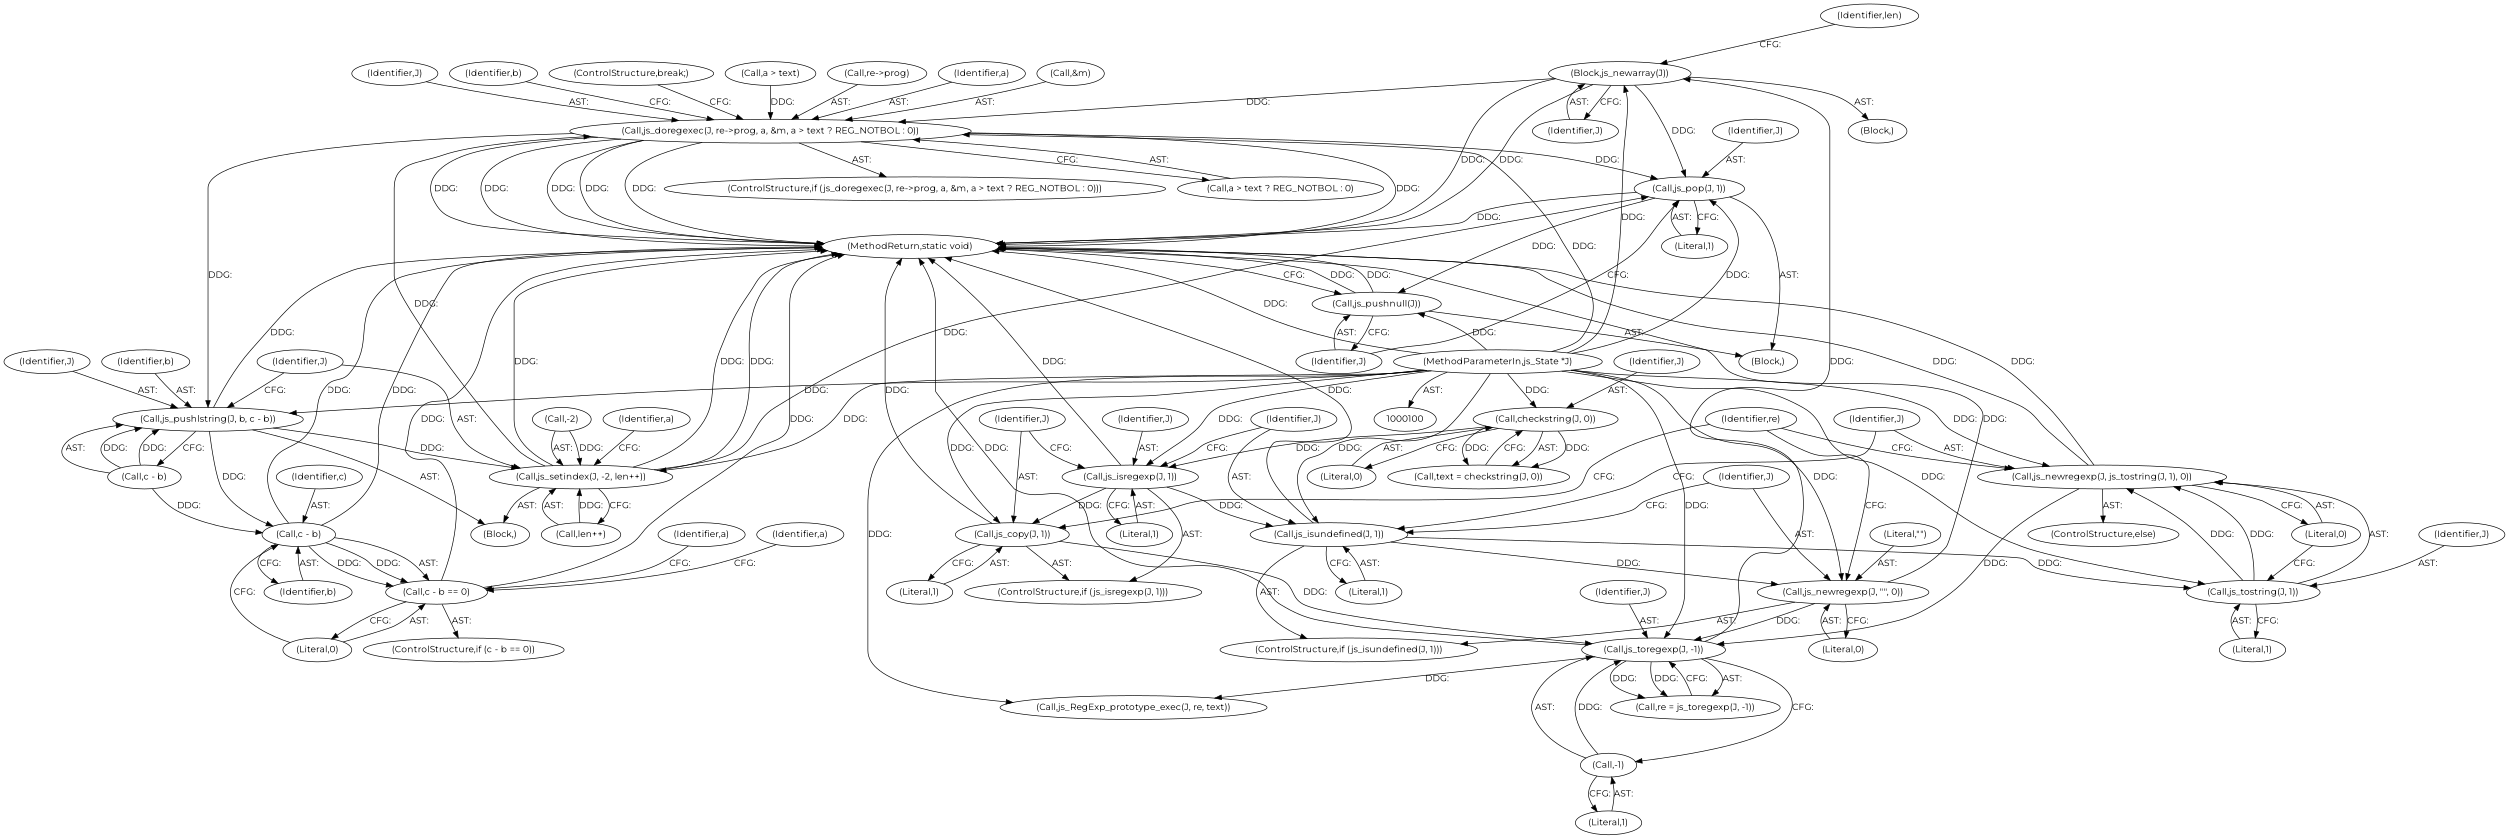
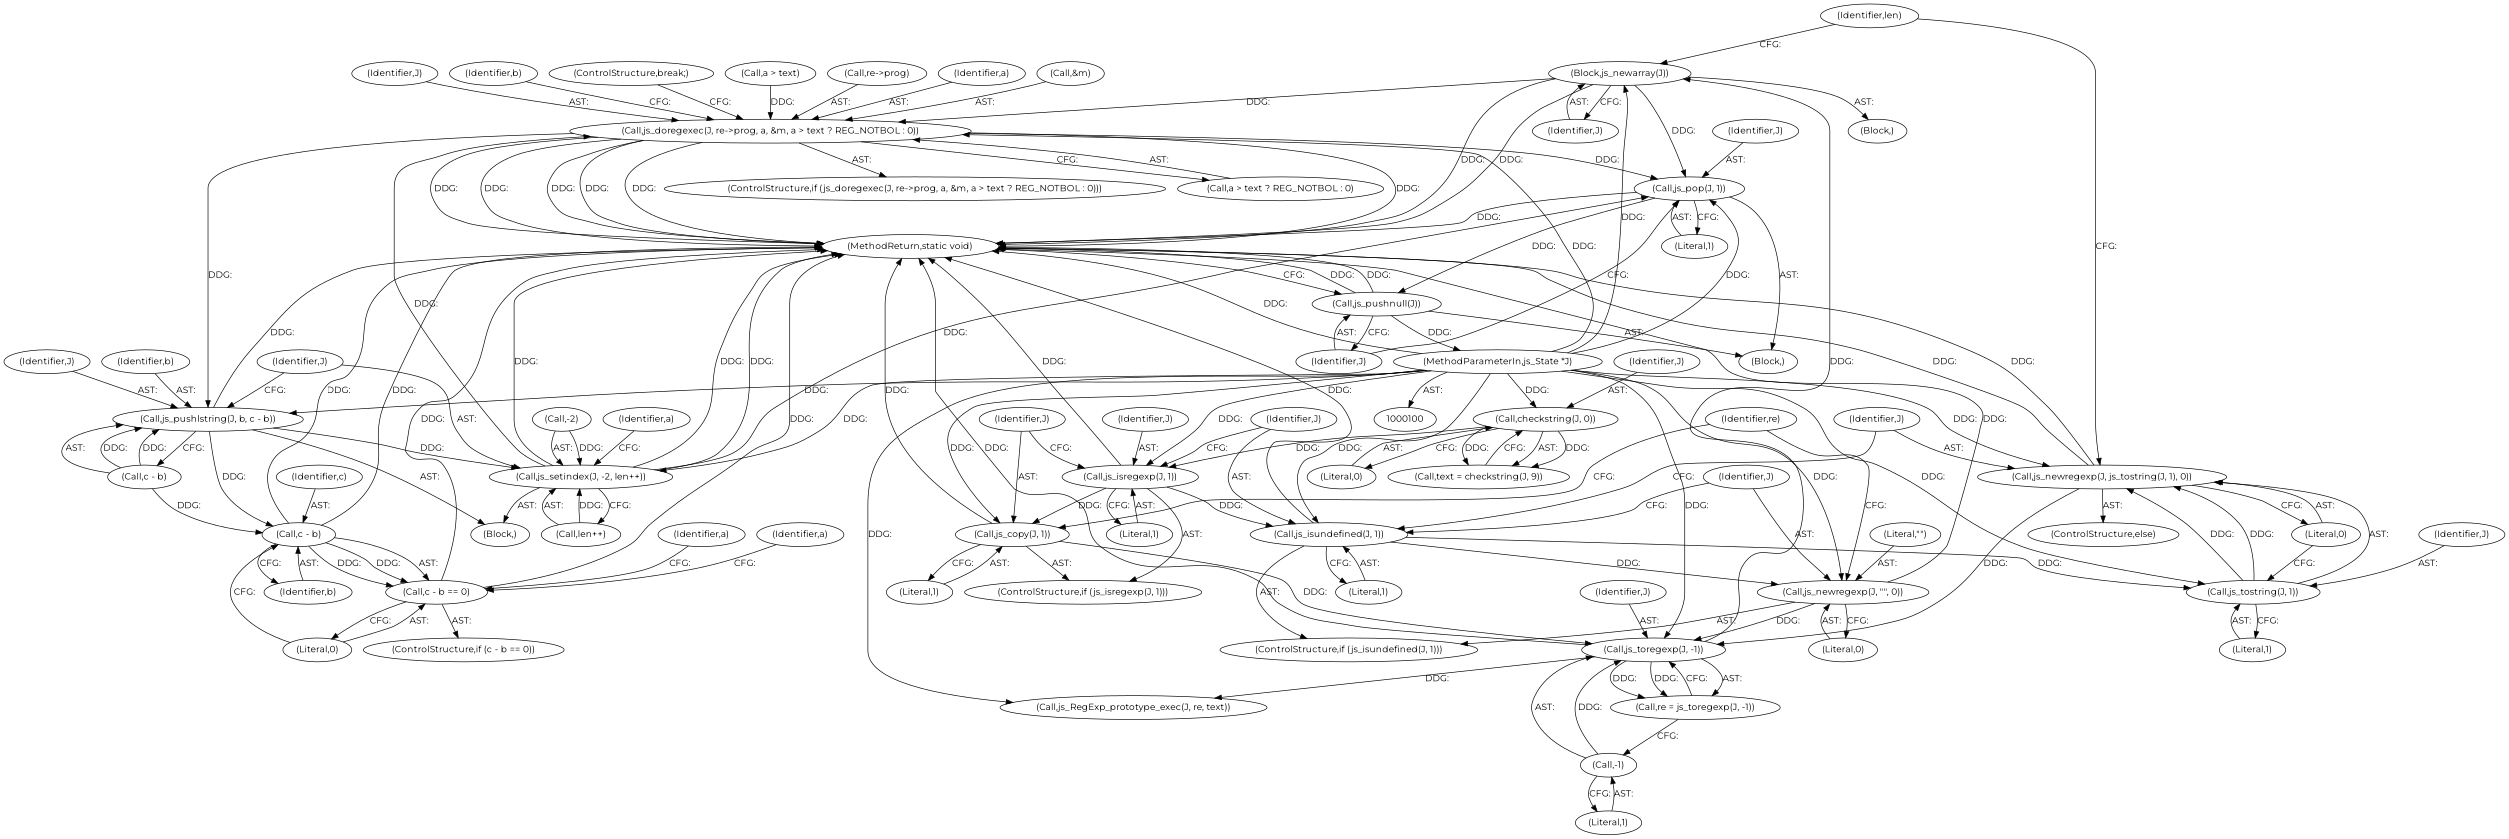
edge "(MethodParameterIn,js_State *J)" -> "(Call,js_pushnull(J))": reversed
edge "(Identifier,re)" -> "(Call,js_newregexp(J, js_tostring(J, 1), 0))": now "(Identifier,len)" -> "(Call,js_newregexp(J, js_tostring(J, 1), 0))"
node "(Call,text = checkstring(J, 0))": label "(Call,text = checkstring(J, 0))" -> "(Call,text = checkstring(J, 9))"
edge "(Call,js_toregexp(J, -1))" -> "(Call,-1)": now "(Call,re = js_toregexp(J, -1))" -> "(Call,-1)"
